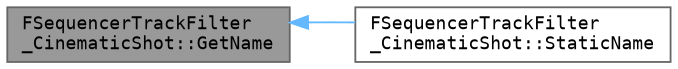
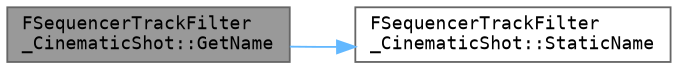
edge "FSequencerTrackFilter _CinematicShot::StaticName" -> "FSequencerTrackFilter _CinematicShot::GetName": reversed
